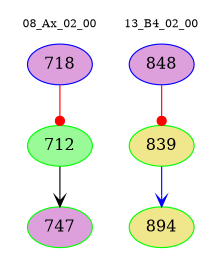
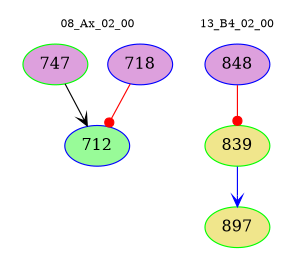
node "712": color green -> blue
edge "712" -> "747": reversed
node "894": label "894" -> "897"
